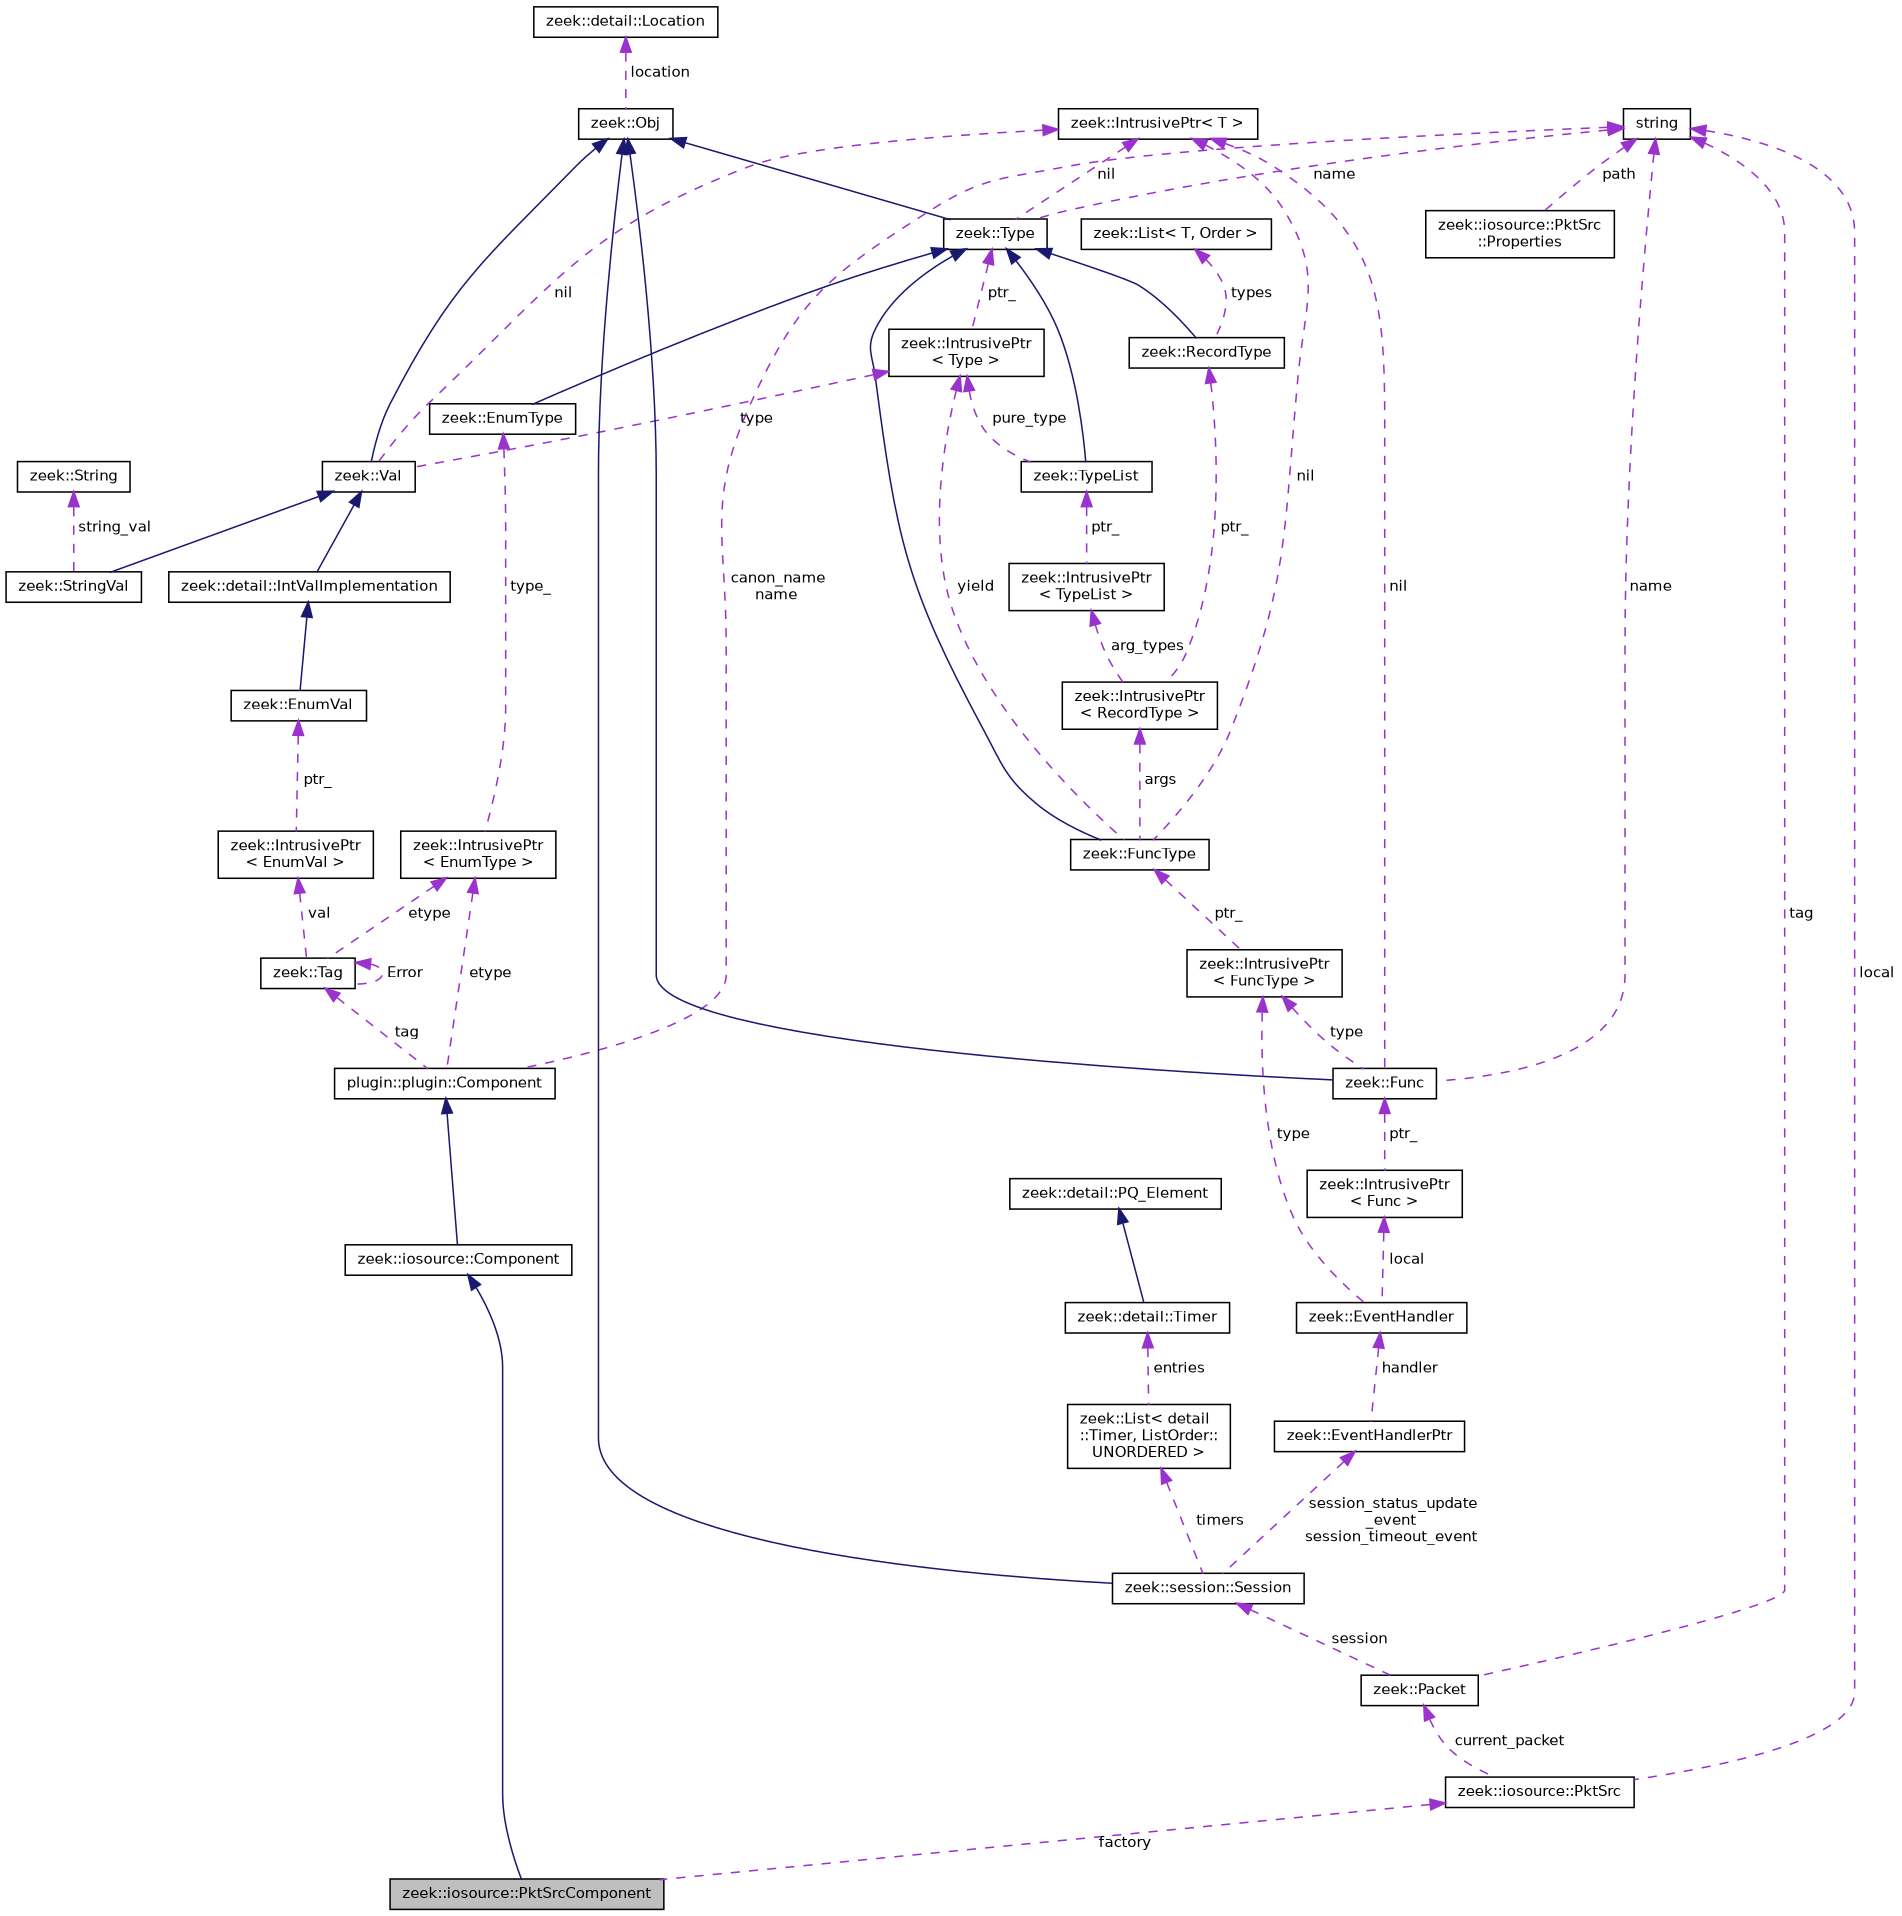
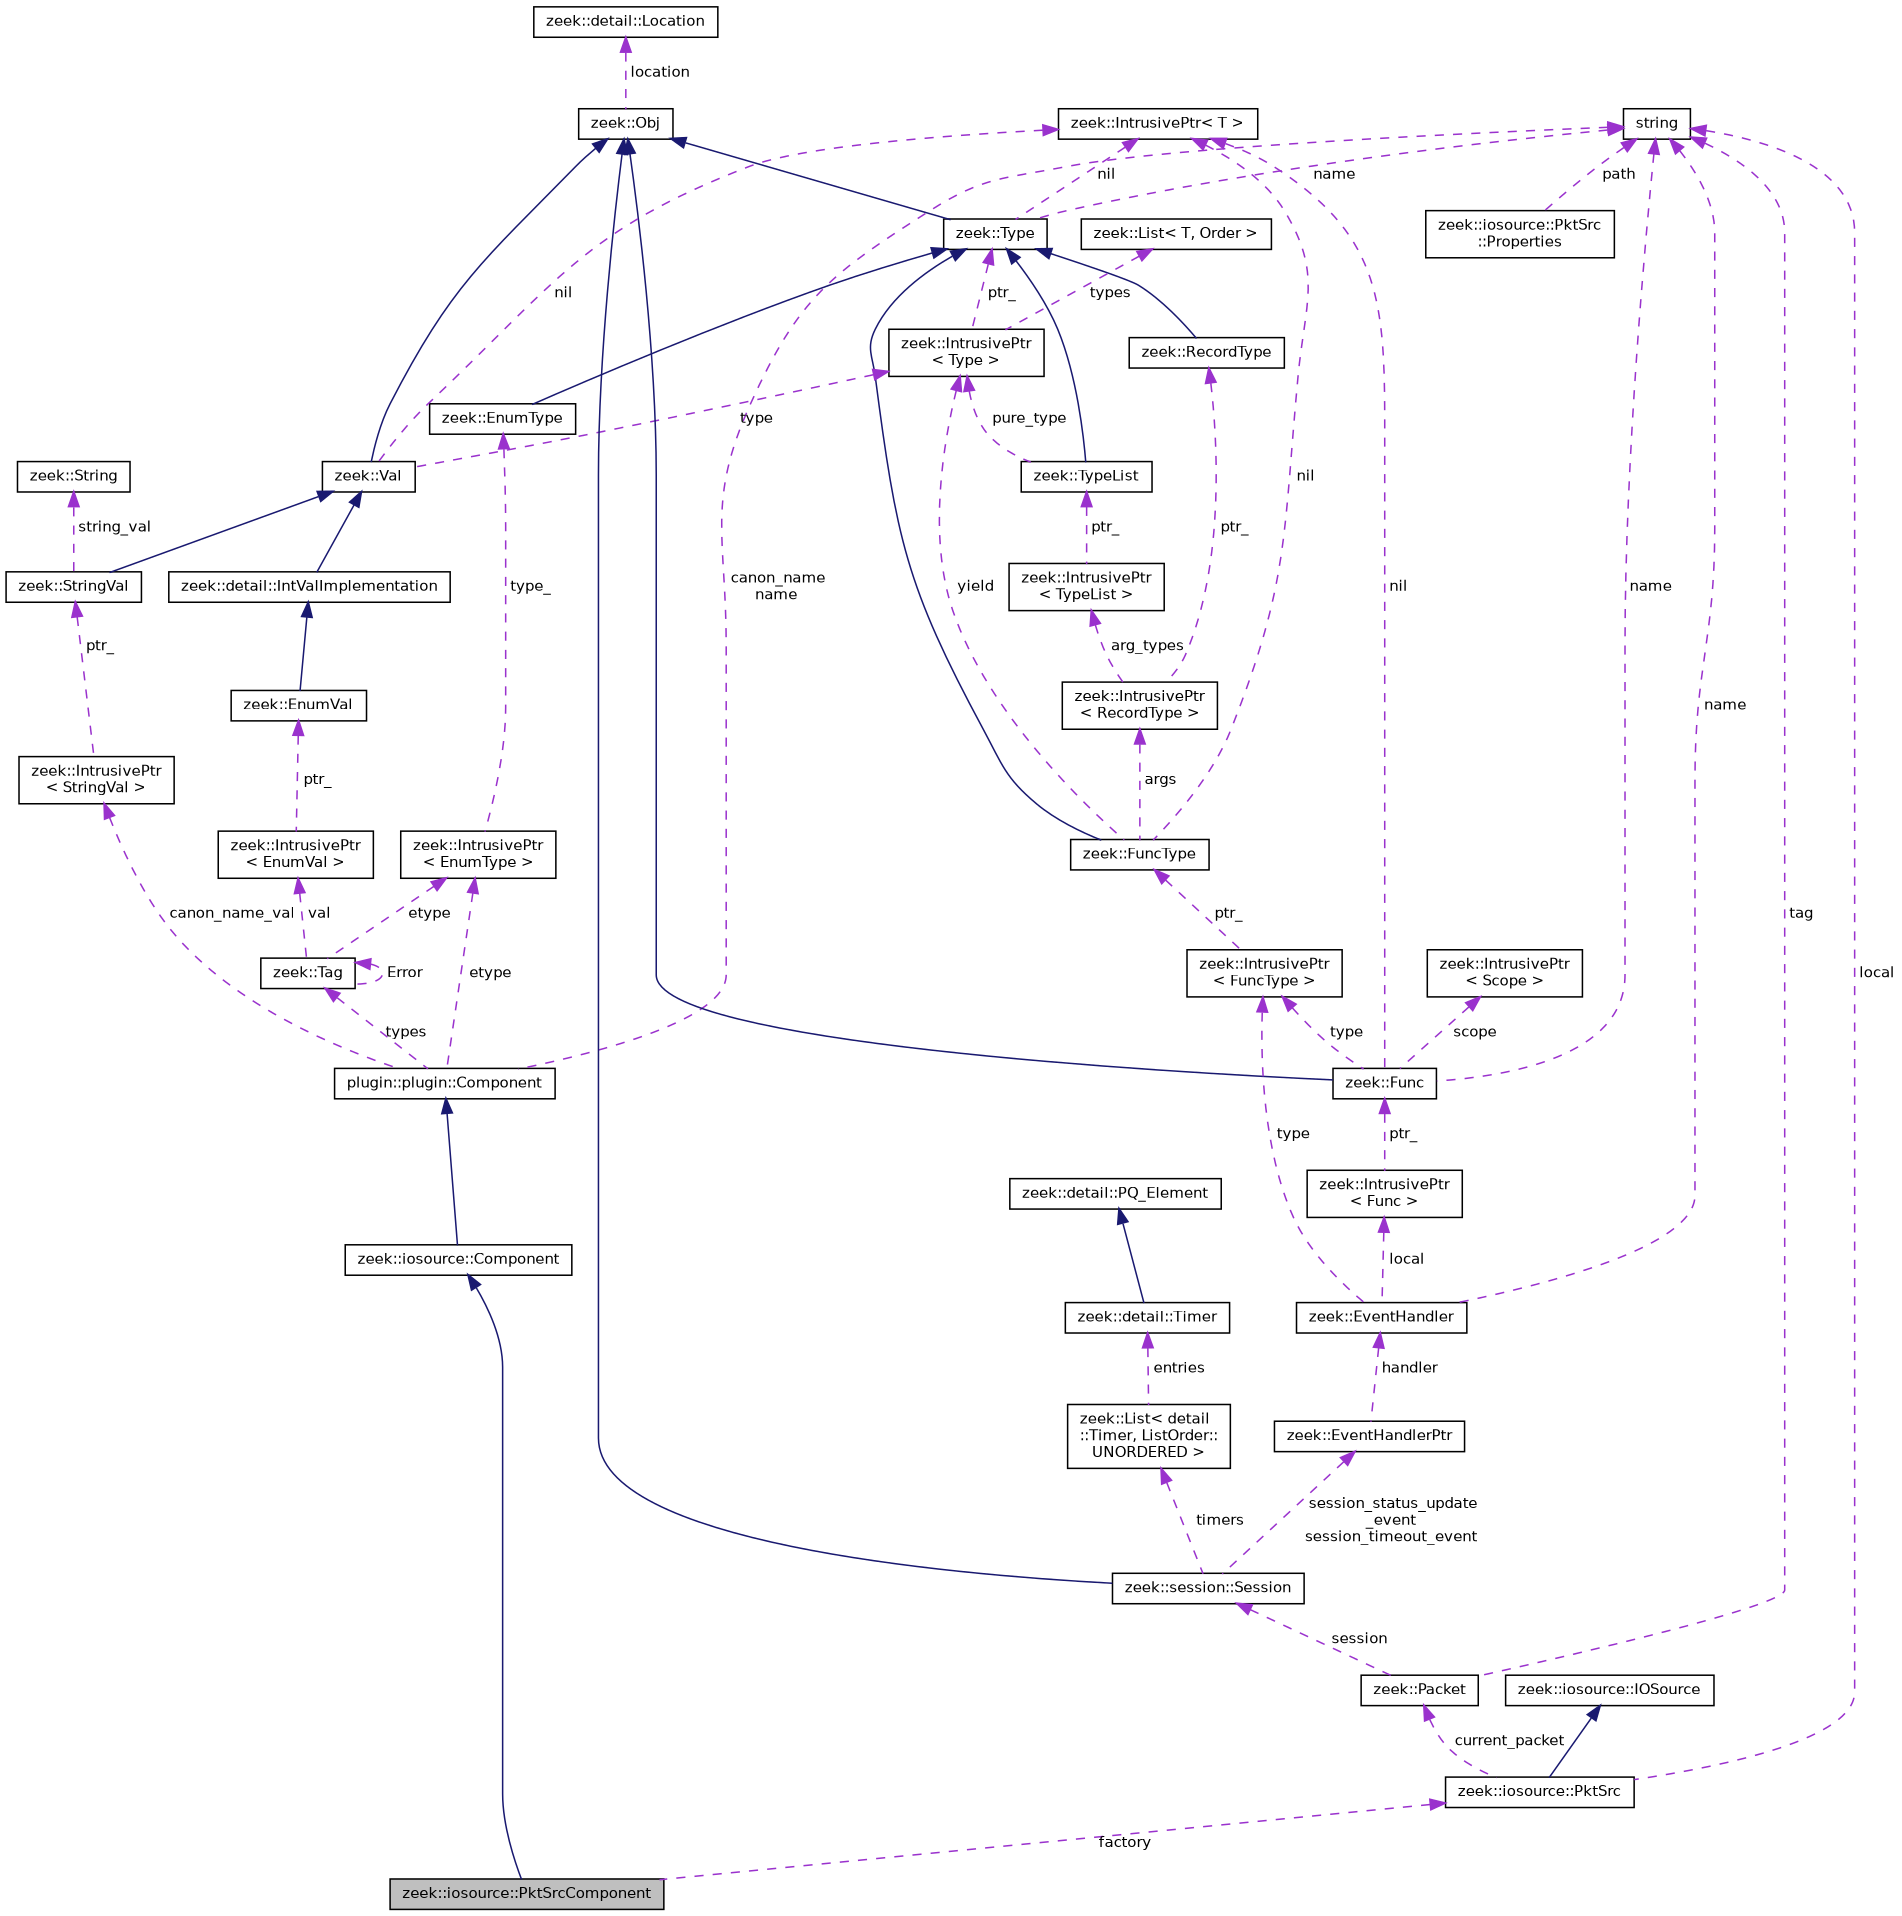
edge "zeek::RecordType" -> "zeek::List< T, Order >": now "zeek::IntrusivePtr < Type >" -> "zeek::List< T, Order >"
node "zeek::IntrusivePtr < StringVal >": added
edge "zeek::EventHandler" -> "string": added, label "name"
node "zeek::IntrusivePtr < Scope >": added
edge "plugin::plugin::Component" -> "zeek::Tag": label " tag" -> " types"
node "zeek::iosource::IOSource": added
